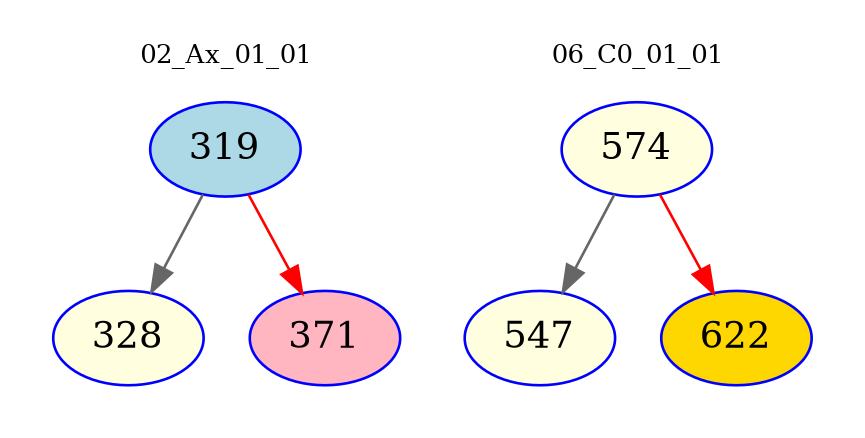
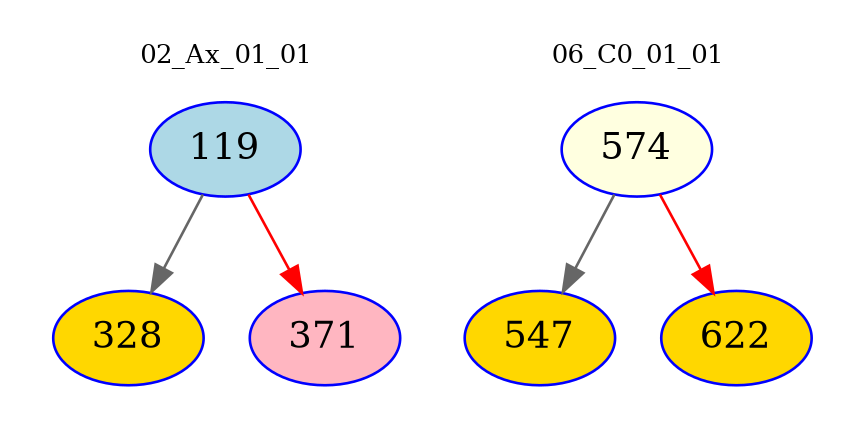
node "319": label "319" -> "119"
node "328": fillcolor lightyellow -> gold
node "547": fillcolor lightyellow -> gold
